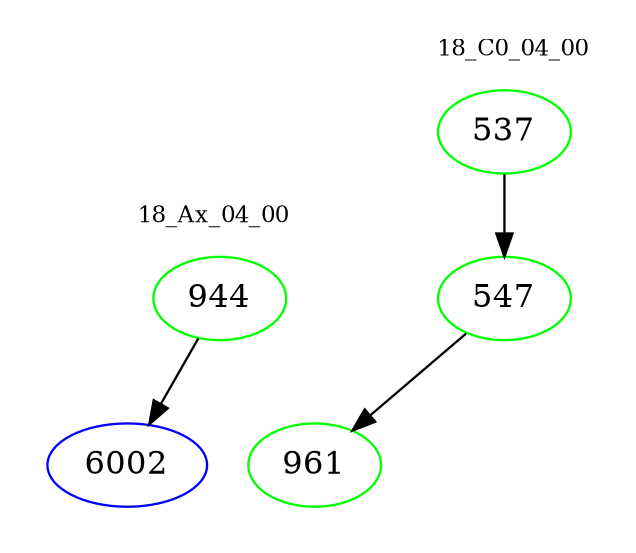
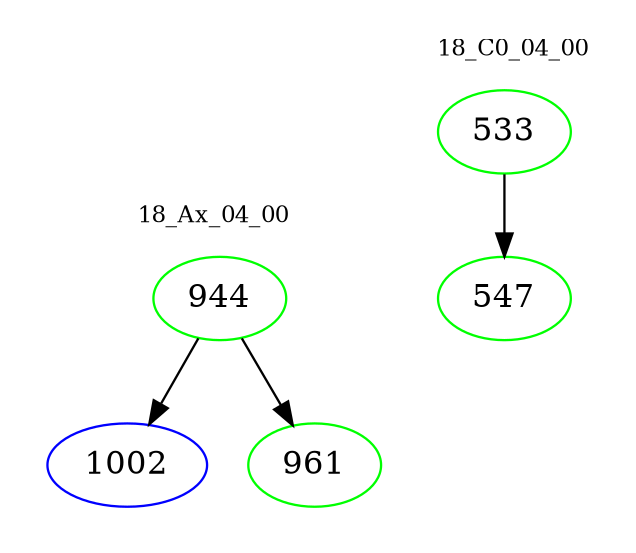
node "537": label "537" -> "533"
edge "547" -> "961": now "944" -> "961"
node "6002": label "6002" -> "1002"
